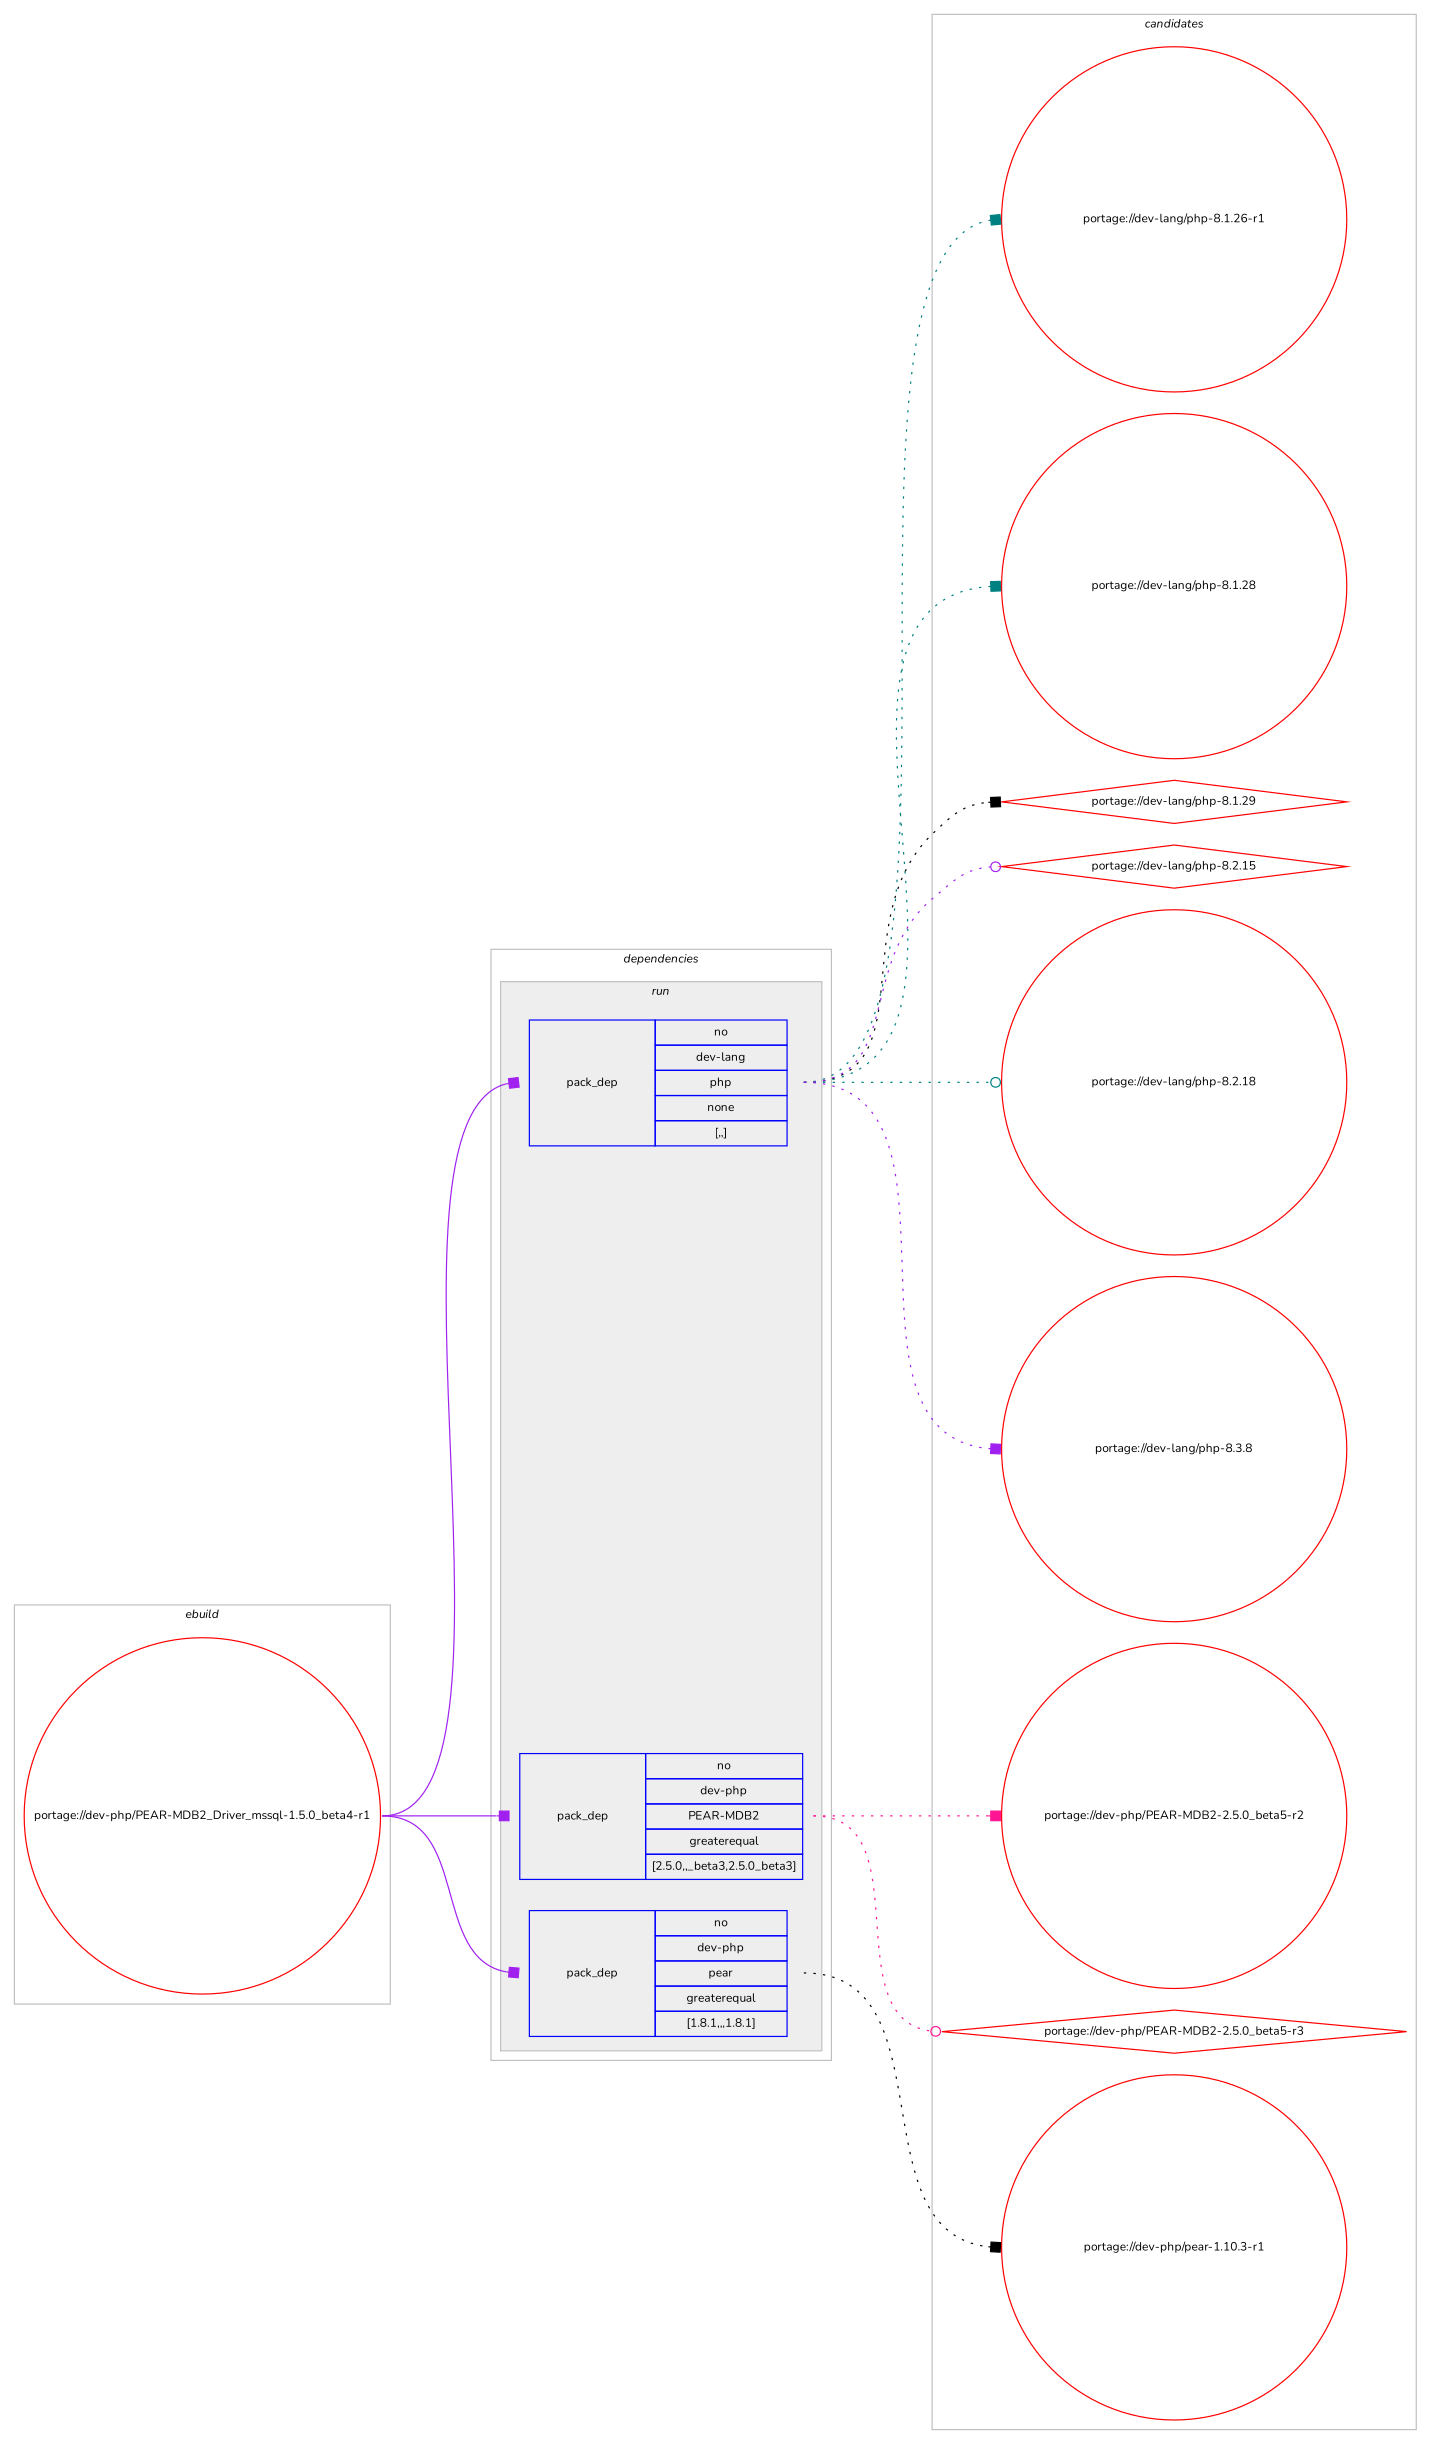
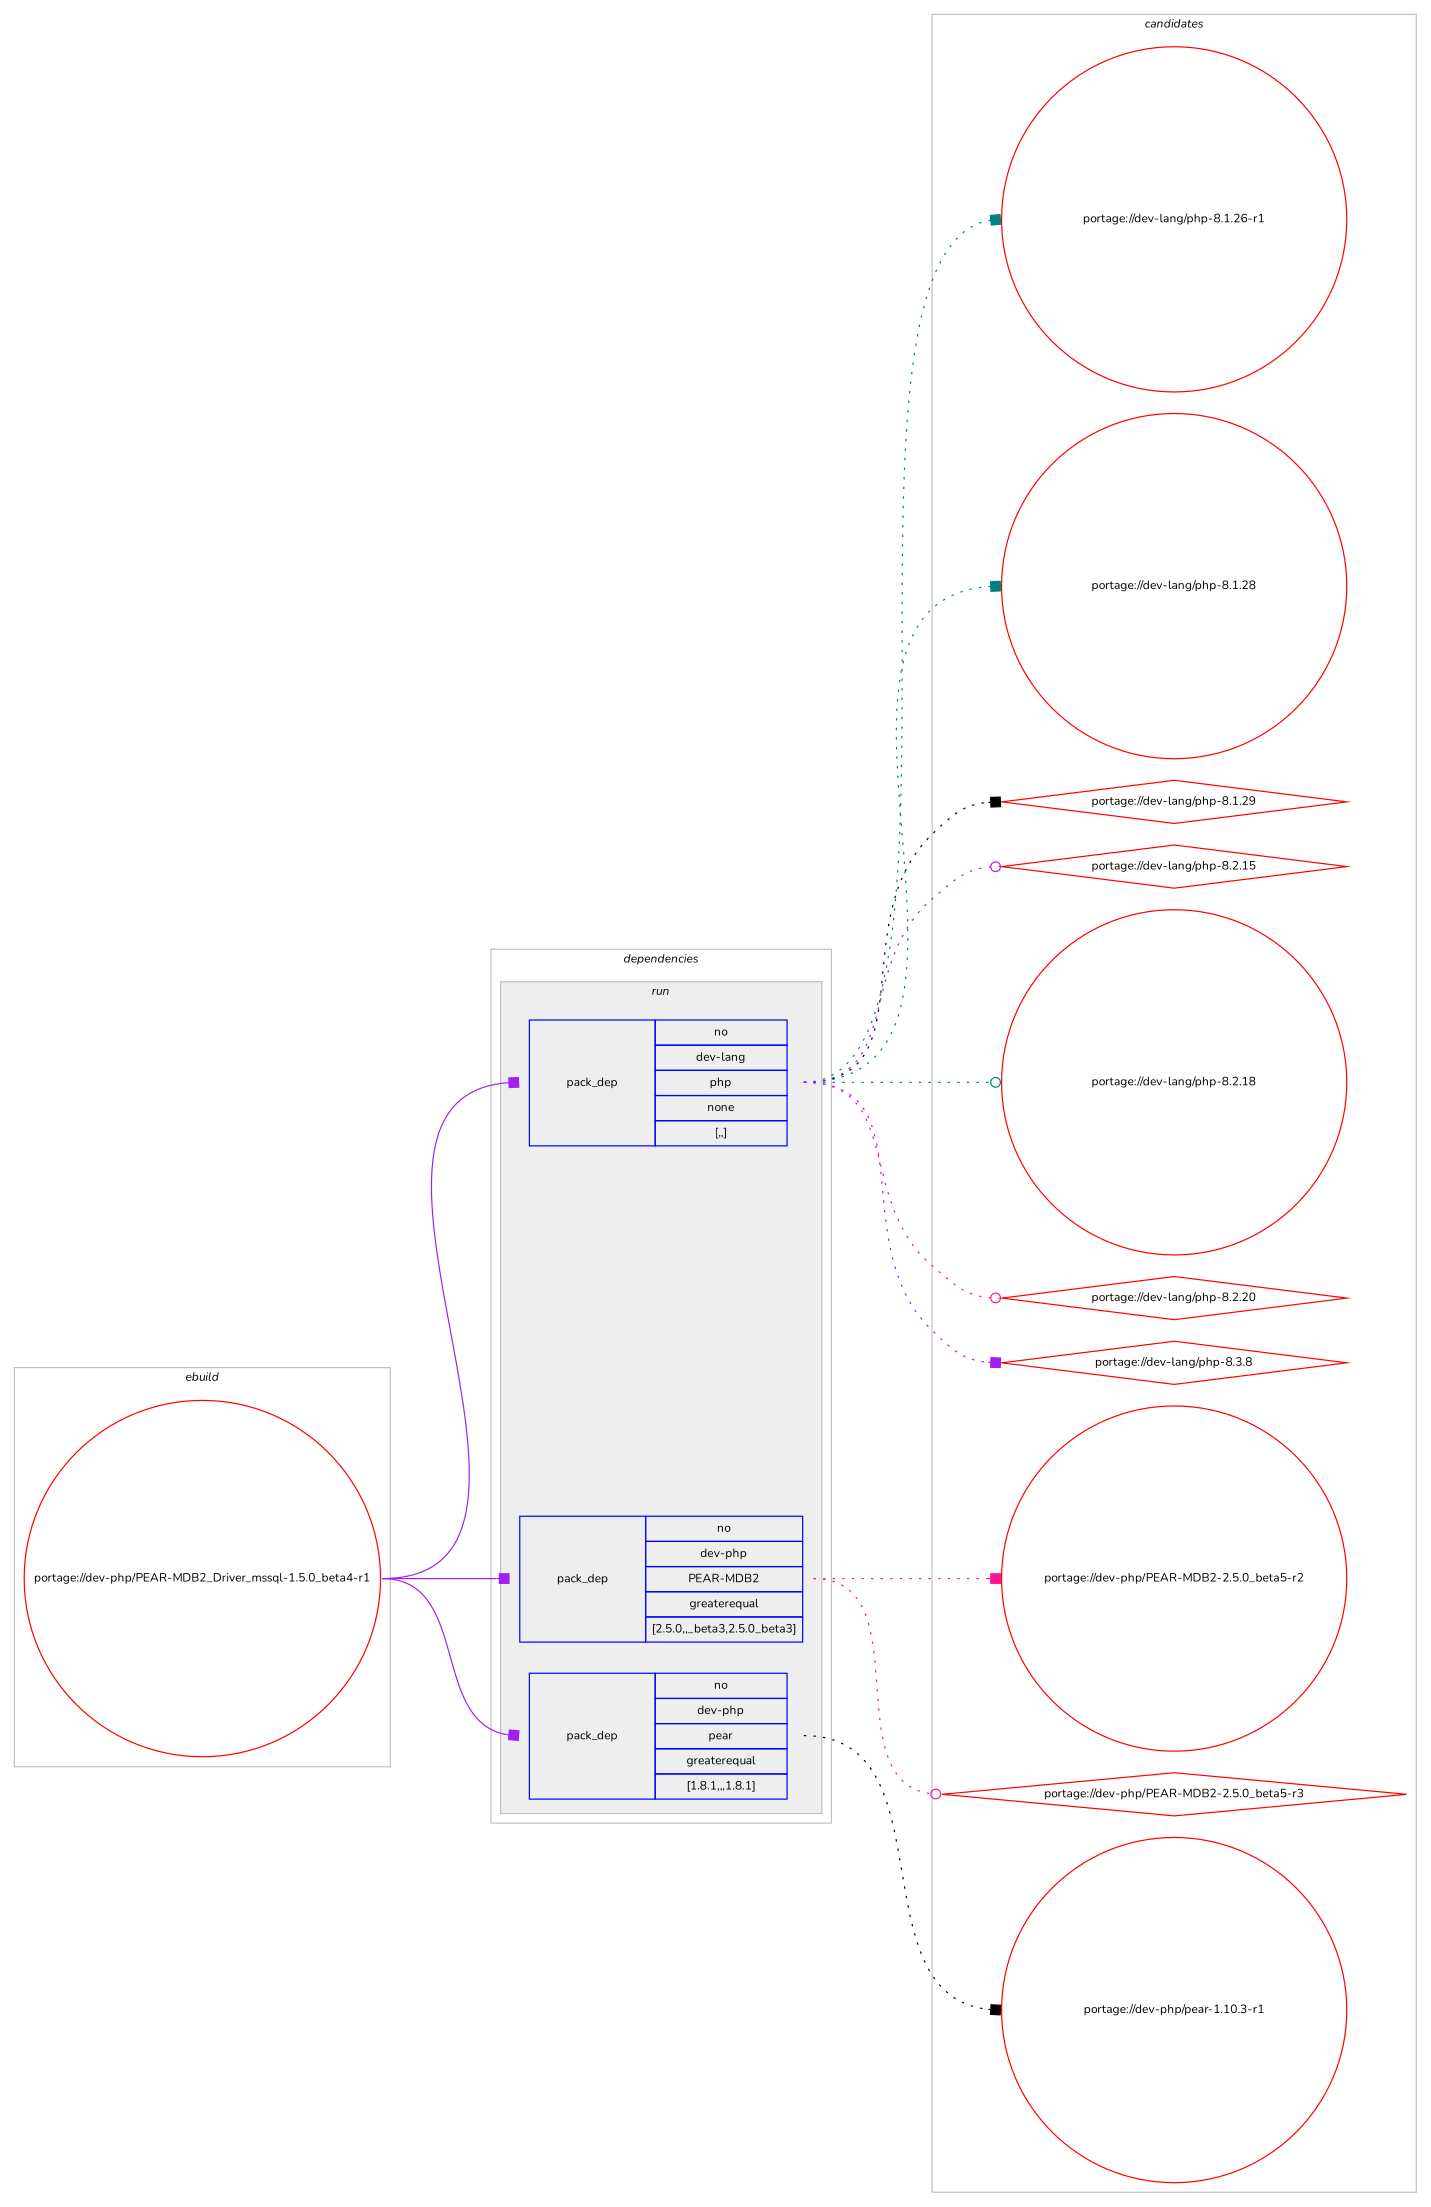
node "portage://dev-lang/php-8.2.20": added
node "portage://dev-lang/php-8.3.8": shape circle -> diamond
